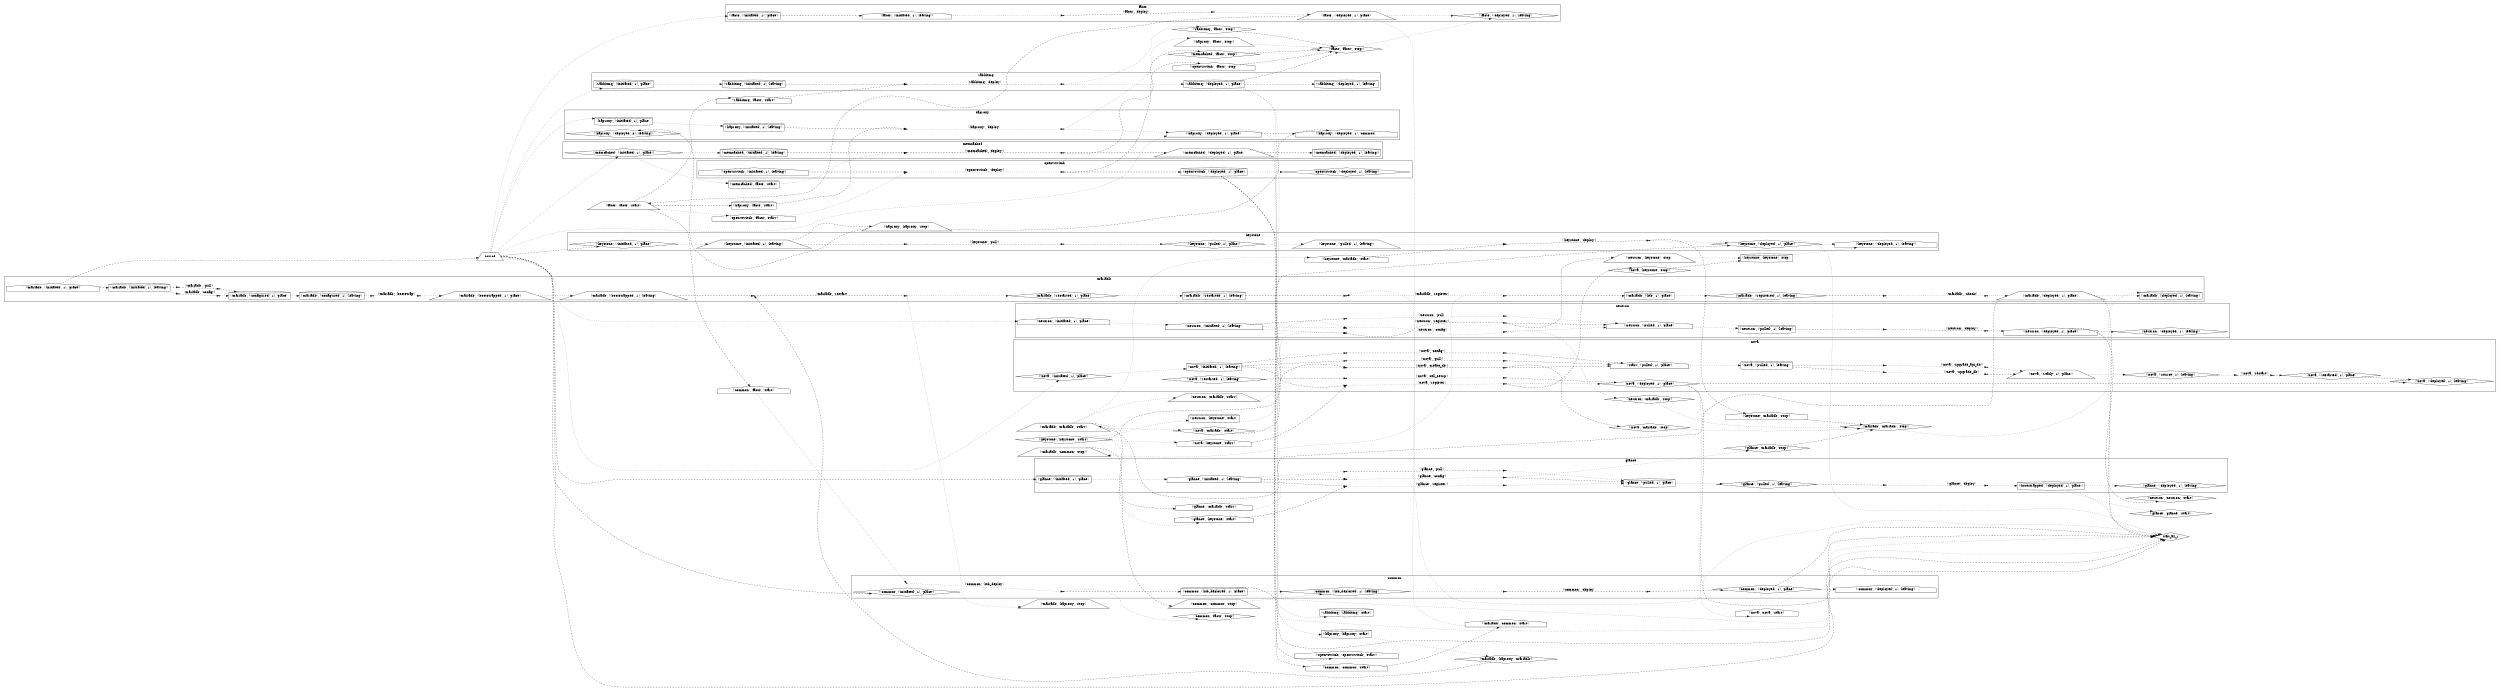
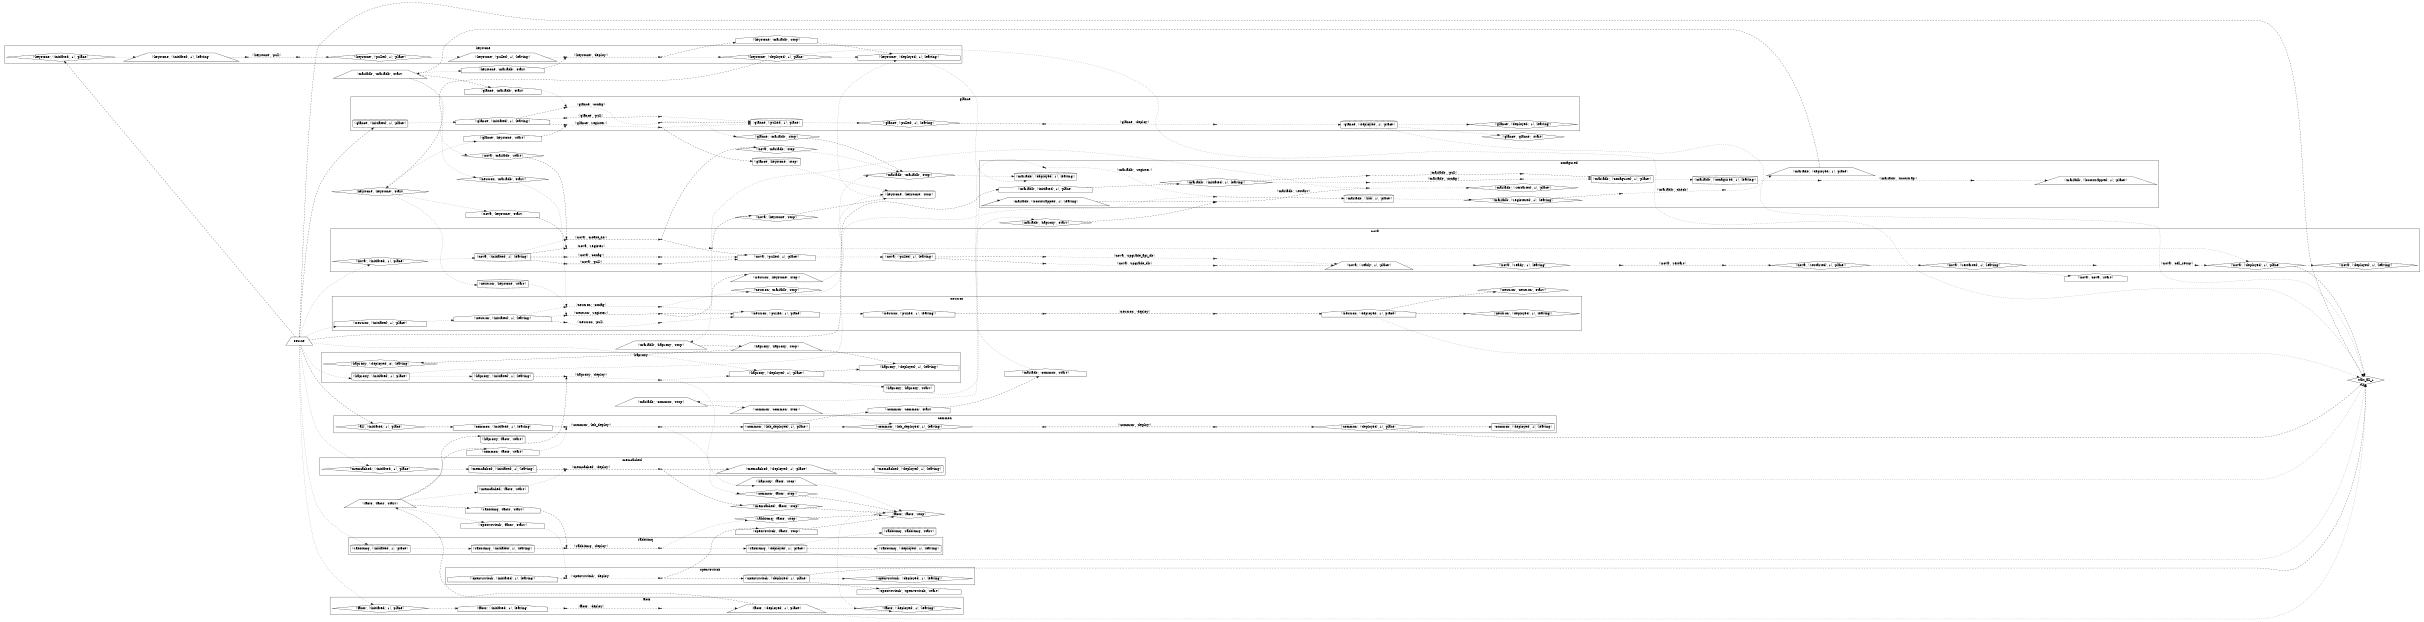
node "('facts', ('initiated', 1), 'place')": shape cylinder -> diamond
edge "('rabbitmq', ('deployed', 1), 'place')" -> "('facts', 'facts', 'stop')": now "('common', 'facts', 'stop')" -> "('facts', 'facts', 'stop')"
node "('haproxy', ('deployed', 1), 'common')": label "('haproxy', ('deployed', 1), 'common')" -> "('haproxy', ('deployed', 1), 'leaving')"
node "('glance', 'keystone', 'stop')": added
edge "('memcached', ('initiated', 1), 'place')" -> "('memcached', 'facts', 'start')": now "('facts', 'facts', 'start')" -> "('memcached', 'facts', 'start')"
edge "('keystone', ('initiated', 1), 'leaving')" -> "('haproxy', 'haproxy', 'stop')": now "('mariadb', 'haproxy', 'stop')" -> "('haproxy', 'haproxy', 'stop')"
edge "('mariadb', ('initiated', 1), 'place')" -> "source": reversed
edge "('keystone', 'keystone', 'start')" -> "('keystone', ('deployed', 1), 'place')": reversed
cluster "mariadb": label "mariadb" -> "configured"
node "('mariadb', ('initiated', 1), 'leaving')": shape cylinder -> diamond
edge "('mariadb', ('bootstrapped', 1), 'place')" -> "('mariadb', ('bootstrapped', 1), 'leaving')": now "('haproxy', ('initiated', 1), 'place')" -> "('mariadb', ('bootstrapped', 1), 'leaving')"
node "('mariadb', ('restarted', 1), 'leaving')": removed
edge "('mariadb', ('deployed', 1), 'place')" -> "('mariadb', ('deployed', 1), 'leaving')": now "('keystone', ('deployed', 1), 'leaving')" -> "('mariadb', ('deployed', 1), 'leaving')"
node "('neutron', ('pulled', 1), 'leaving')": shape cylinder -> house
node "('start', ('pulled', 1), 'place')": label "('start', ('pulled', 1), 'place')" -> "('nova', ('pulled', 1), 'place')"
node "('nova', ('source', 1), 'leaving')": label "('nova', ('source', 1), 'leaving')" -> "('nova', ('ready', 1), 'leaving')"
edge "('nova', ('restarted', 1), 'place')" -> "('nova', ('deployed', 1), 'leaving')": now "('nova', ('restarted', 1), 'place')" -> "('nova', ('restarted', 1), 'leaving')"
edge "('mariadb', ('deployed', 1), 'place')" -> "wait_all_1": removed
node "('neutron', 'mariadb', 'start')": shape trapezium -> diamond
edge "('keystone', 'mariadb', 'stop')" -> "('mariadb', 'mariadb', 'stop')": now "('keystone', 'mariadb', 'stop')" -> "('keystone', ('deployed', 1), 'leaving')"
node "('common', ('initiated', 1), 'leaving')": added
node "('bootstrapped', ('deployed', 1), 'place')": label "('bootstrapped', ('deployed', 1), 'place')" -> "('glance', ('deployed', 1), 'place')"
edge "('nova', ('deployed', 1), 'place')" -> "('nova', 'nova', 'start')": now "('nova', ('restarted', 1), 'leaving')" -> "('nova', 'nova', 'start')"
node "('common', ('deployed', 1), 'leaving')": shape house -> cylinder
node "('common', ('initiated', 1), 'place')": label "('common', ('initiated', 1), 'place')" -> "('all', ('initiated', 1), 'place')"
node "('mariadb', 'haproxy', 'mariadb')": label "('mariadb', 'haproxy', 'mariadb')" -> "('mariadb', 'haproxy', 'start')"
